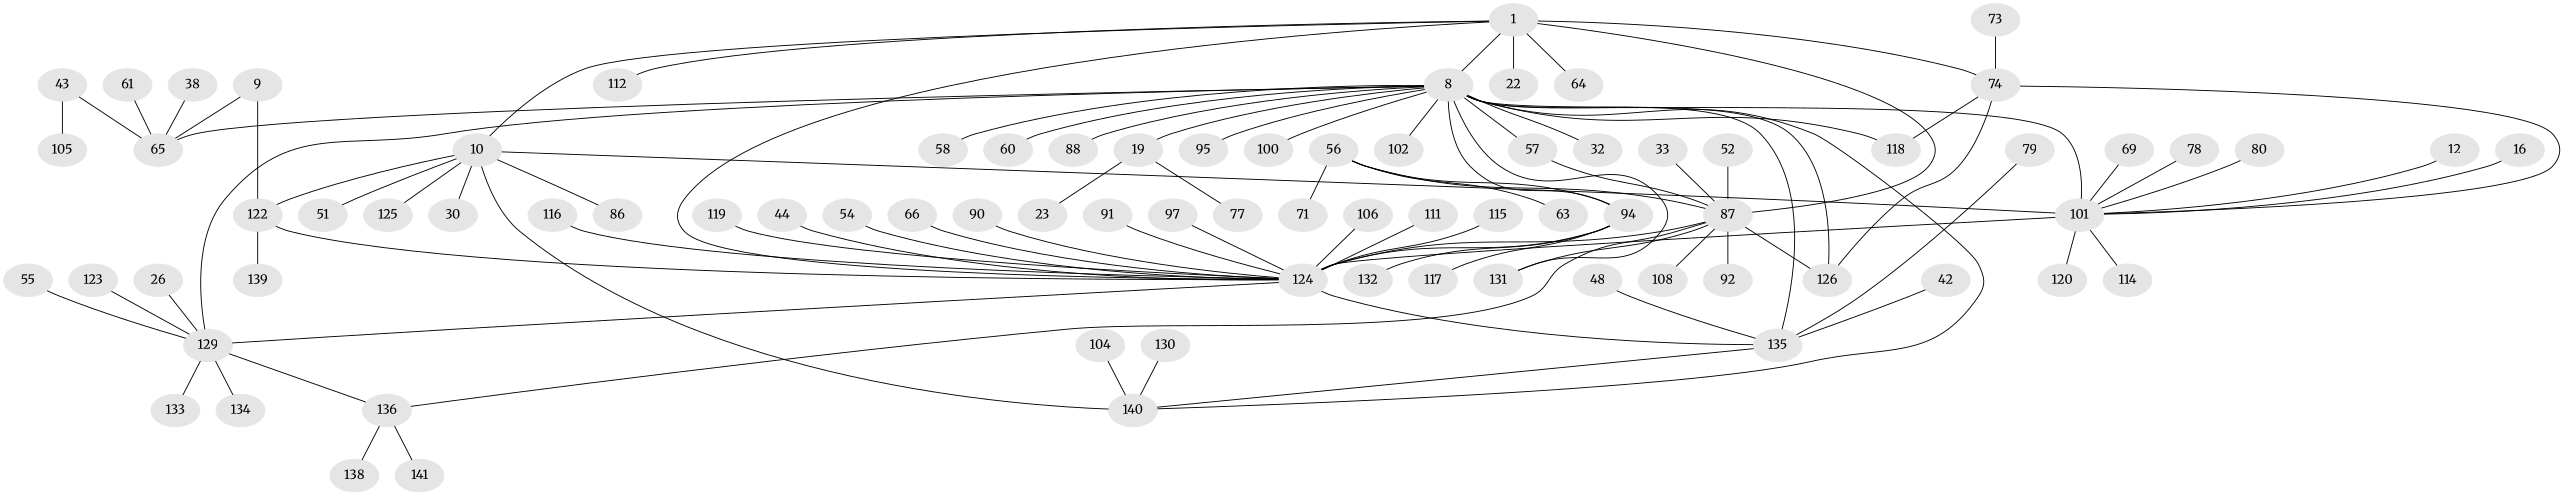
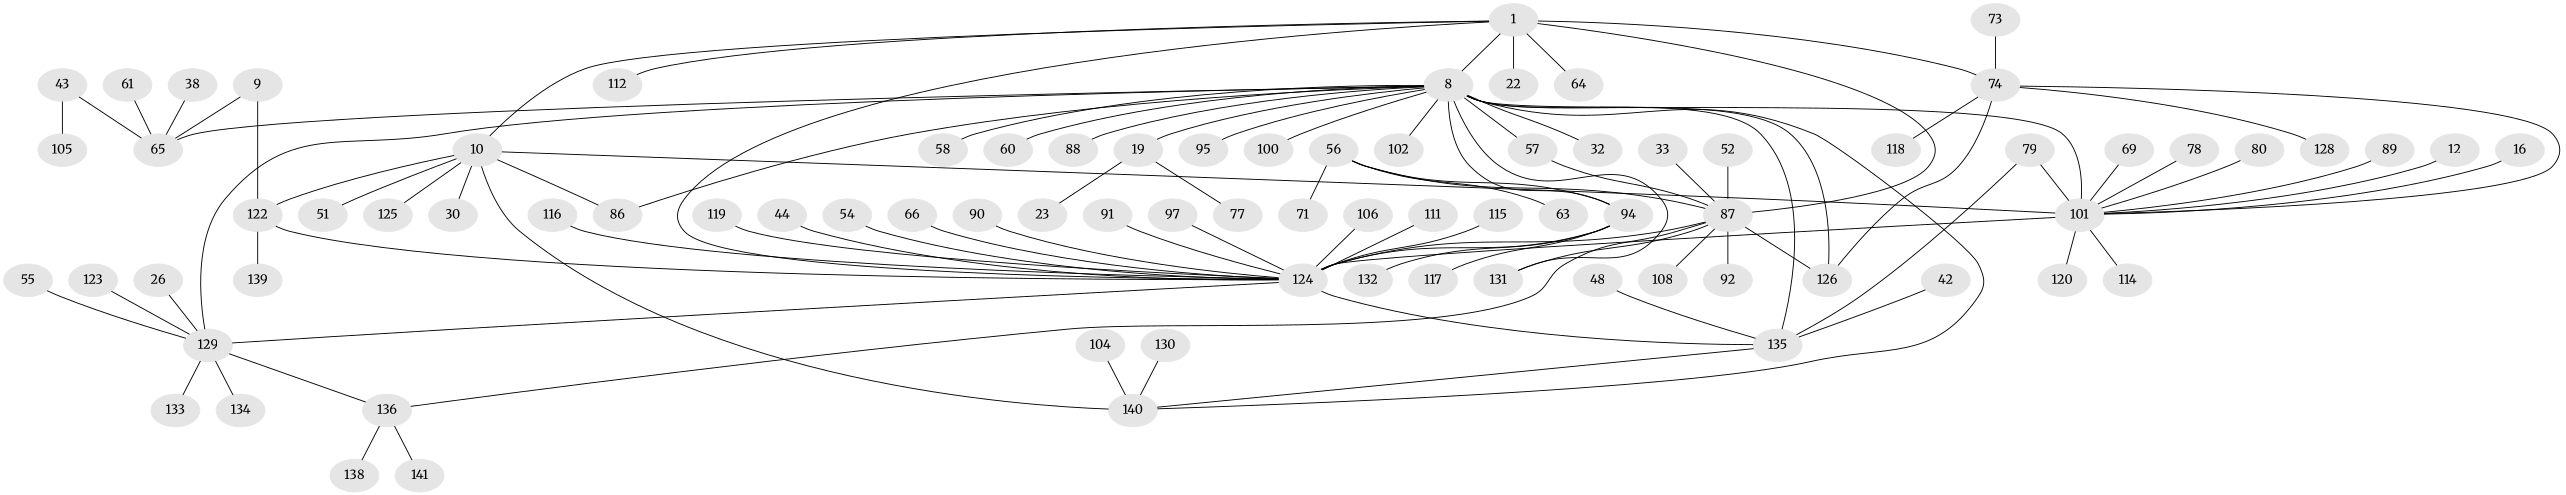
edge "8" -- "118": now "8" -- "86"
node "128": added
node "89": added
edge "79" -- "101": added
